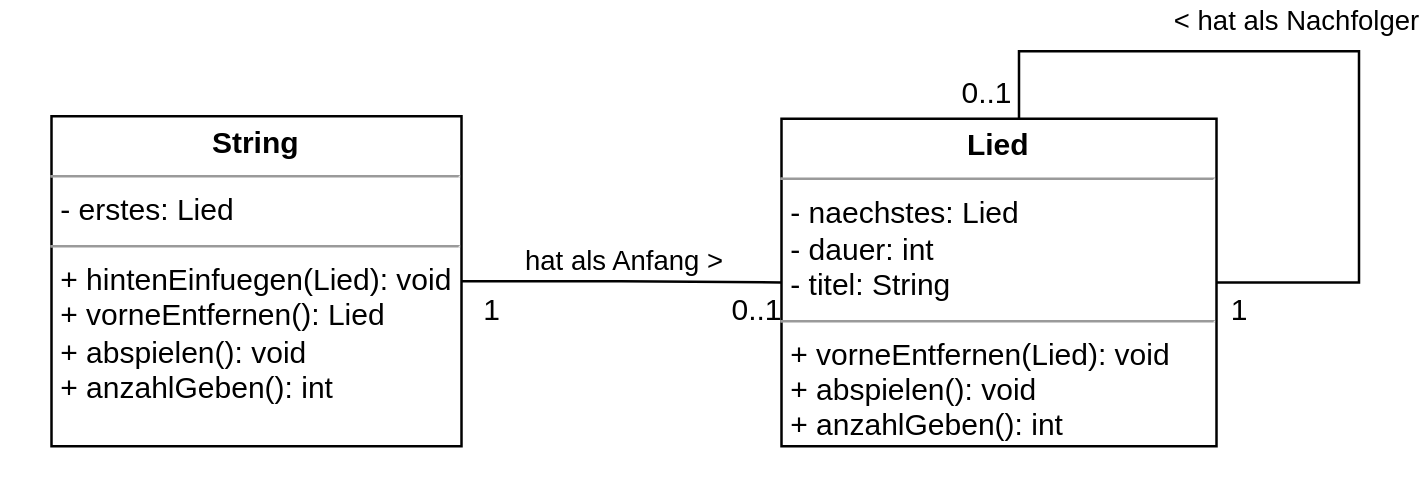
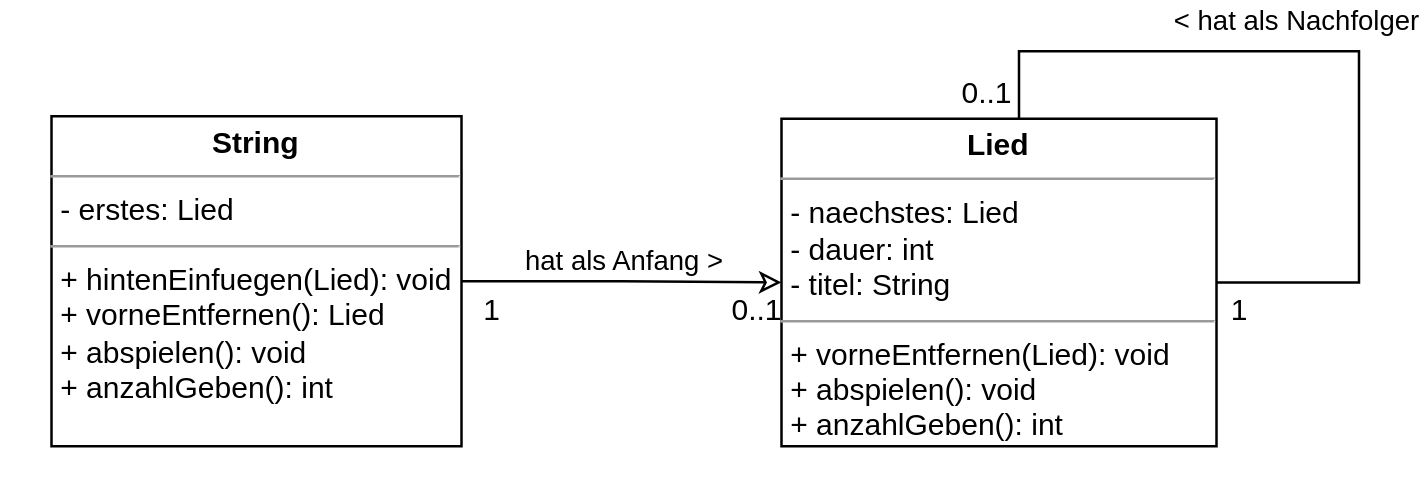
edge "String - erstes: Lied + hintenEinfuegen(Lied): void + vorneEntfernen(): Lied + abspielen(): void + anzahlGeben(): int" -- "Lied - naechstes: Lied - dauer: int - titel: String + vorneEntfernen(Lied): void + abspielen(): void + anzahlGeben(): int": arrowhead none -> classic
